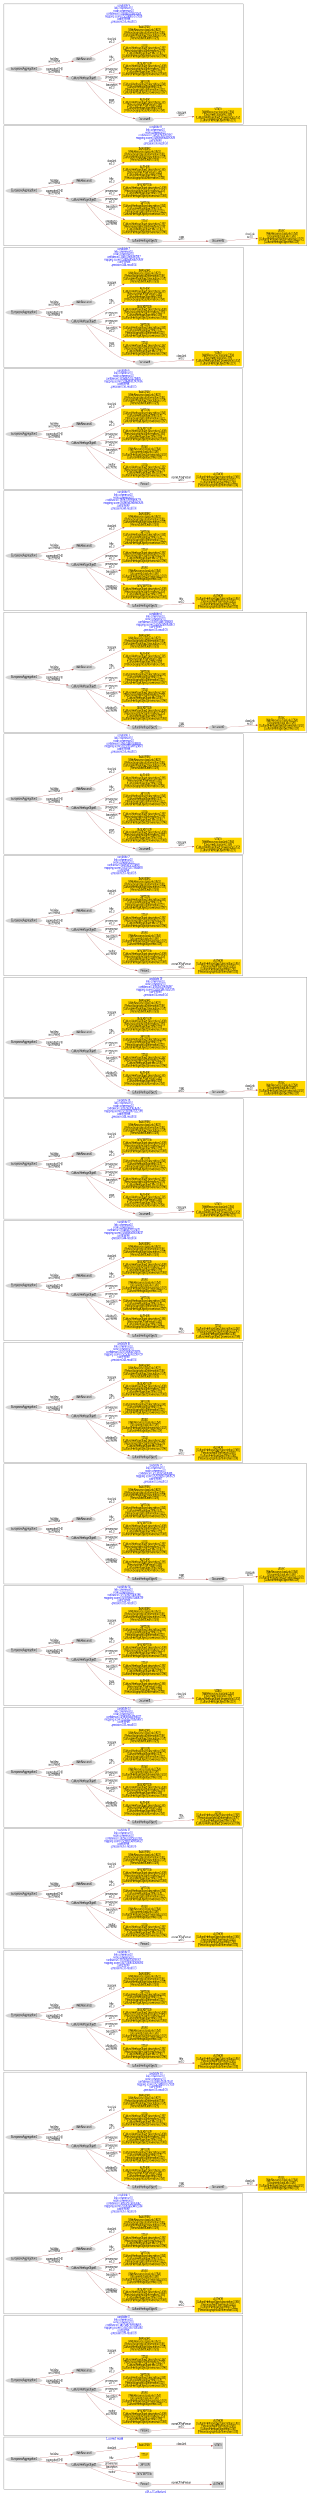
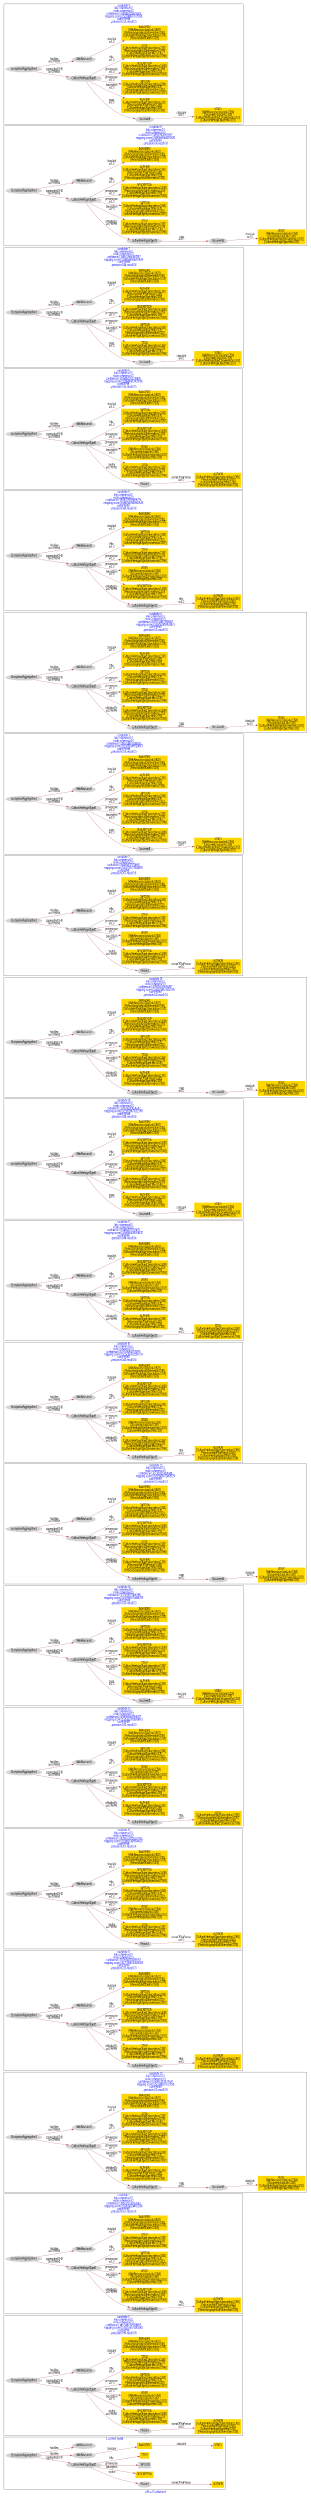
node "WebResource2": added
node "VIDEO": fillcolor lightgray -> gold
node "DESCRIPTION": fillcolor lightgray -> gold
node "AUTHOR": fillcolor lightgray -> gold
